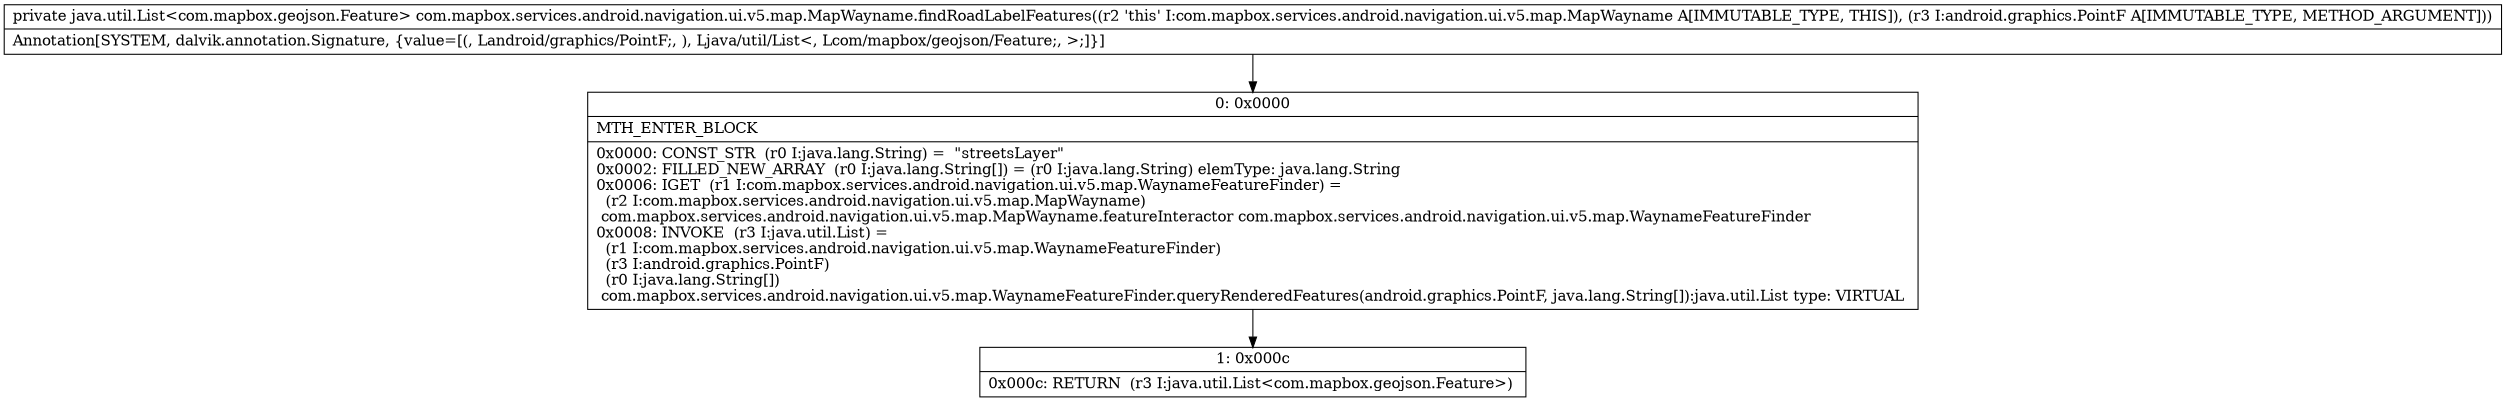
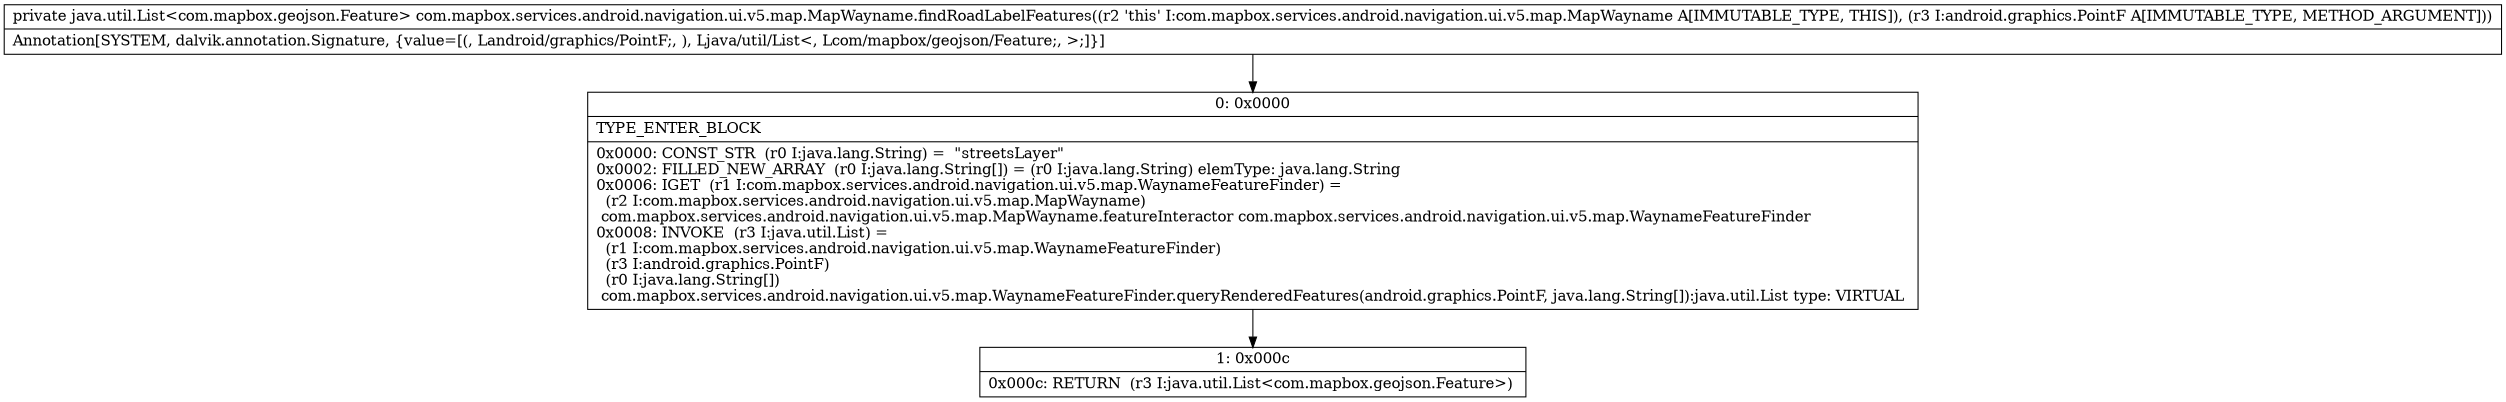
node "0: 0x0000": text "MTH_ENTER_BLOCK" -> "TYPE_ENTER_BLOCK"
